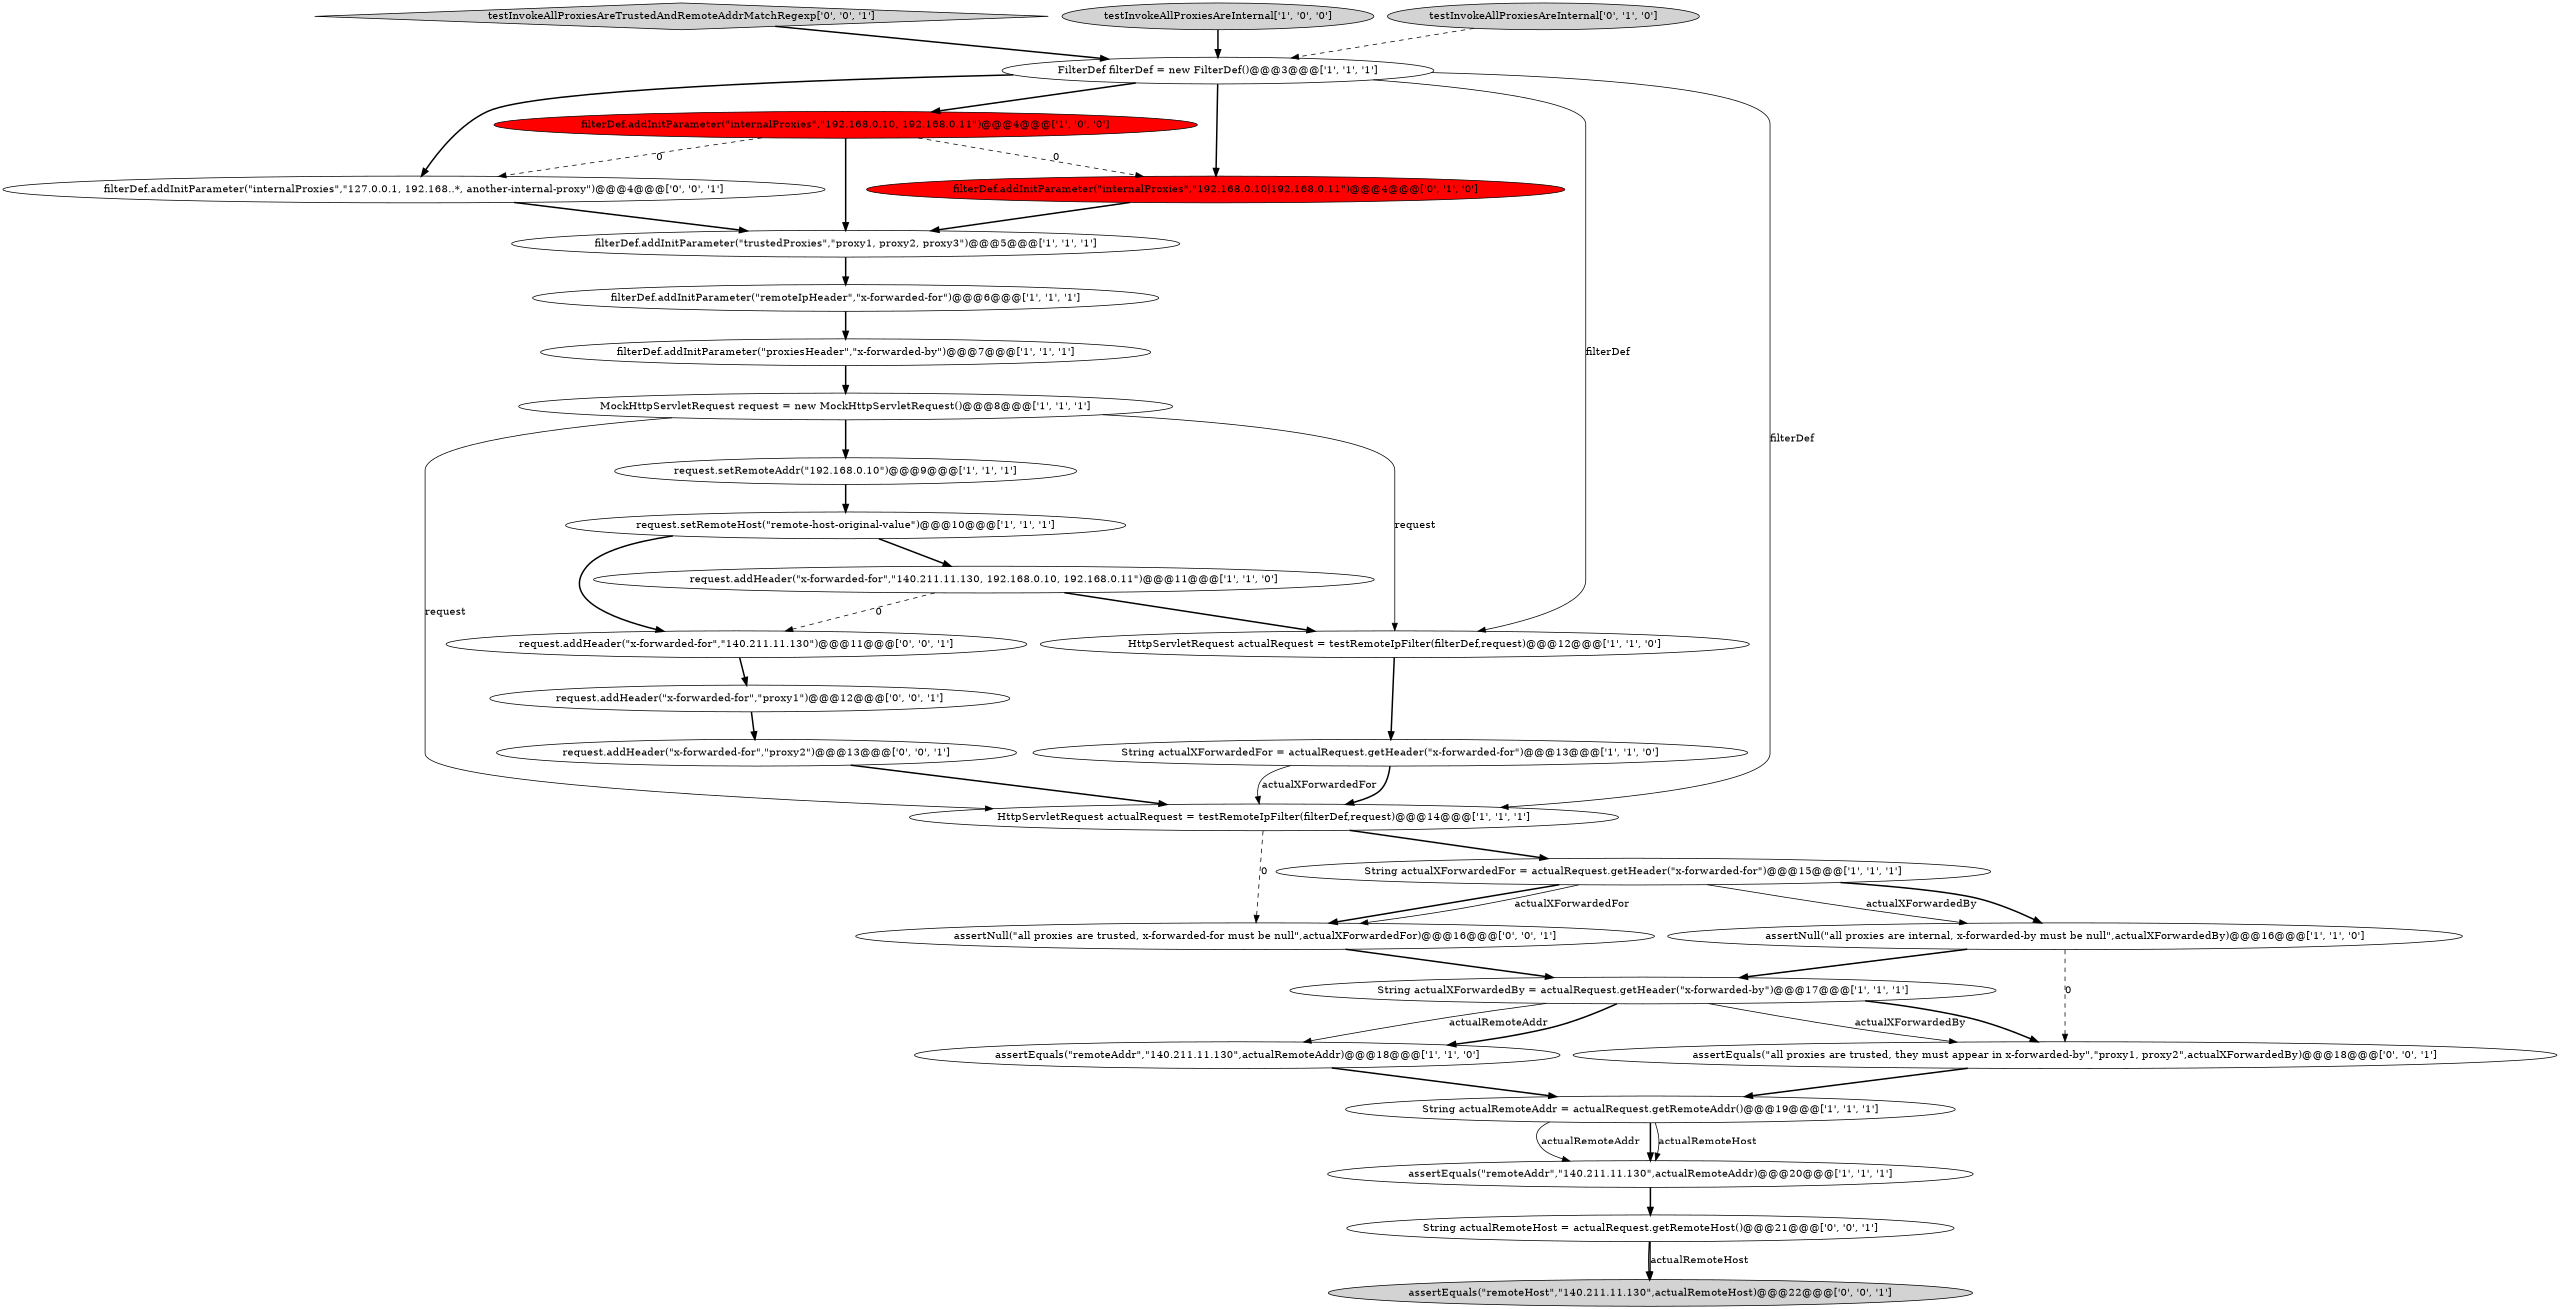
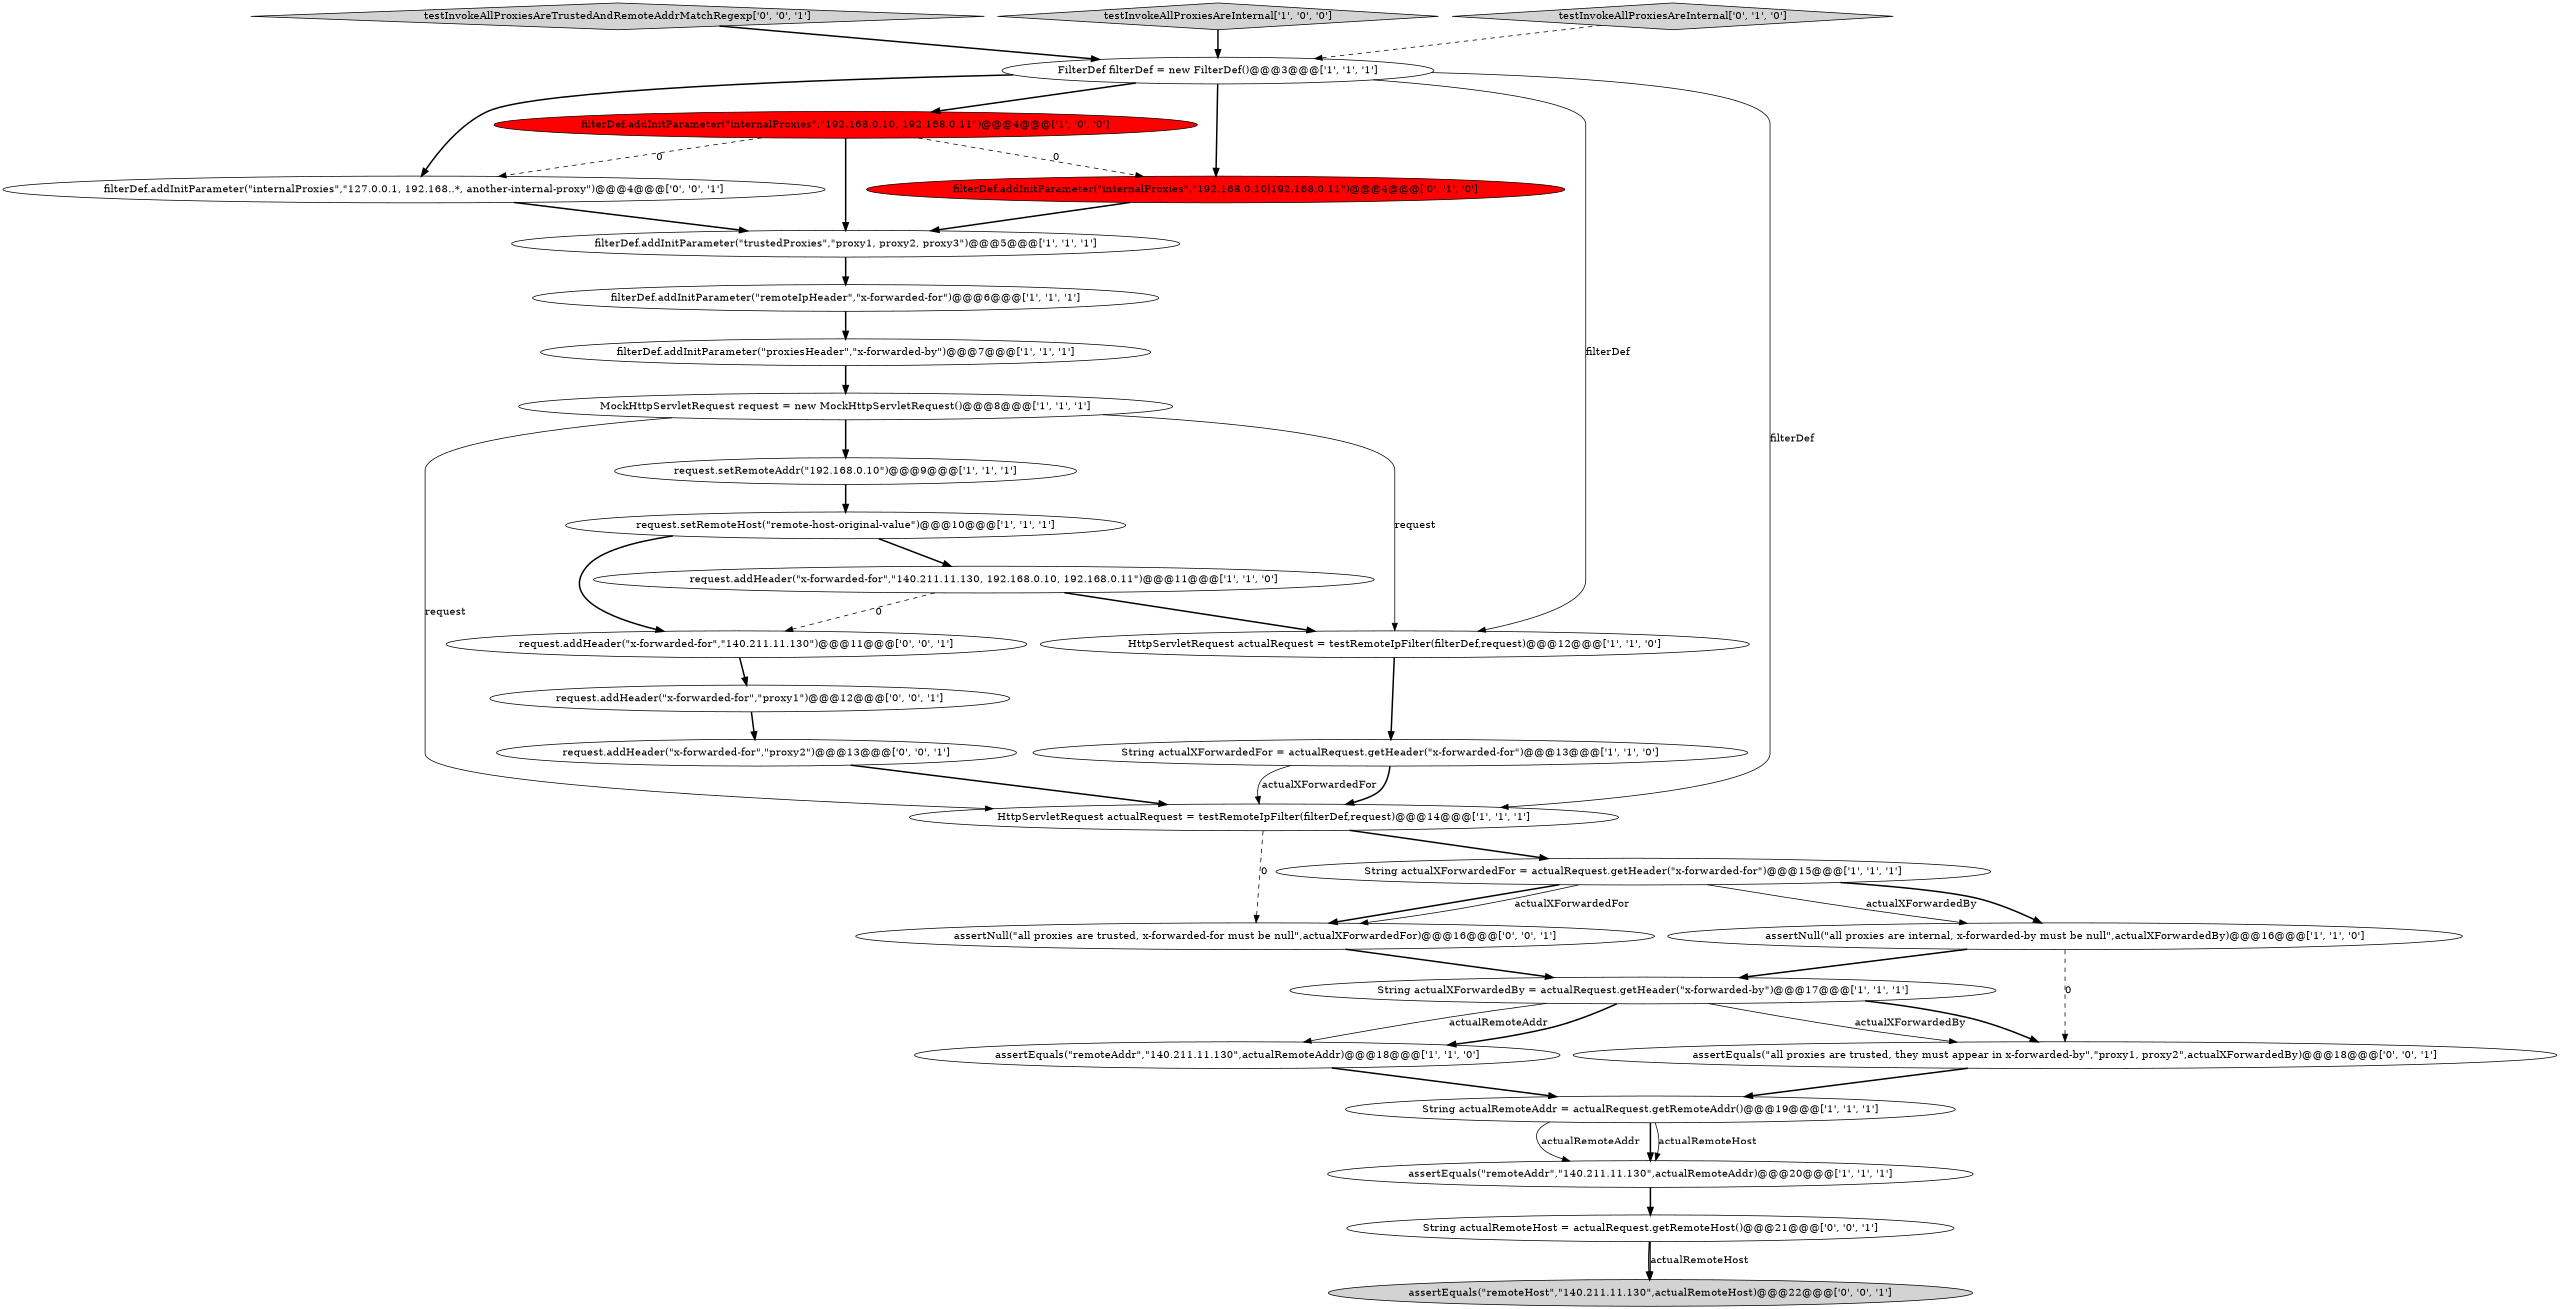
node "testInvokeAllProxiesAreInternal['1', '0', '0']": shape ellipse -> diamond
node "testInvokeAllProxiesAreInternal['0', '1', '0']": shape ellipse -> diamond
